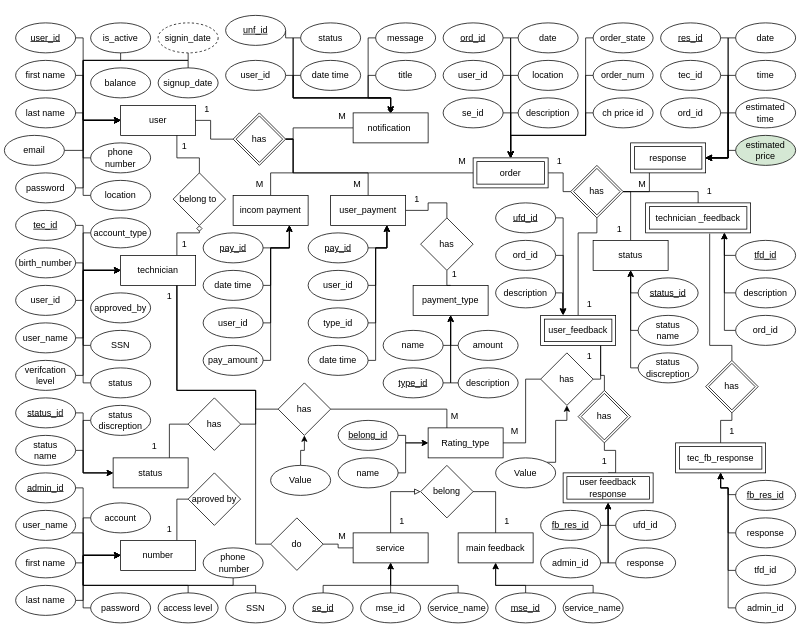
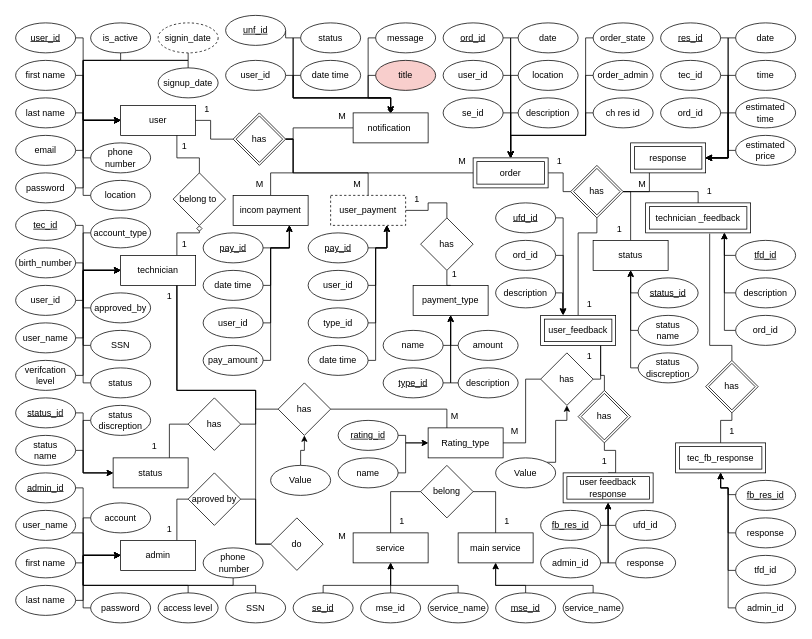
node "title": fillcolor #ffffff -> #f8cecc
node "order_num": label "order_num" -> "order_admin"
node "balance": removed
node "ch price id": label "ch price id" -> "ch res id"
node "email": moved (34, 150) -> (45, 150)
node "estimated price": fillcolor #d5e8d4 -> #ffffff
node "user_payment": style solid -> dashed
edge "approved_by" -> "technician": added
node "belong_id": label "belong_id" -> "rating_id"
edge "service" -> "belong": arrowhead block -> none
edge "do" -- "service": now "do" -- "aproved by"
node "main feedback": label "main feedback" -> "main service"
node "number": label "number" -> "admin"
